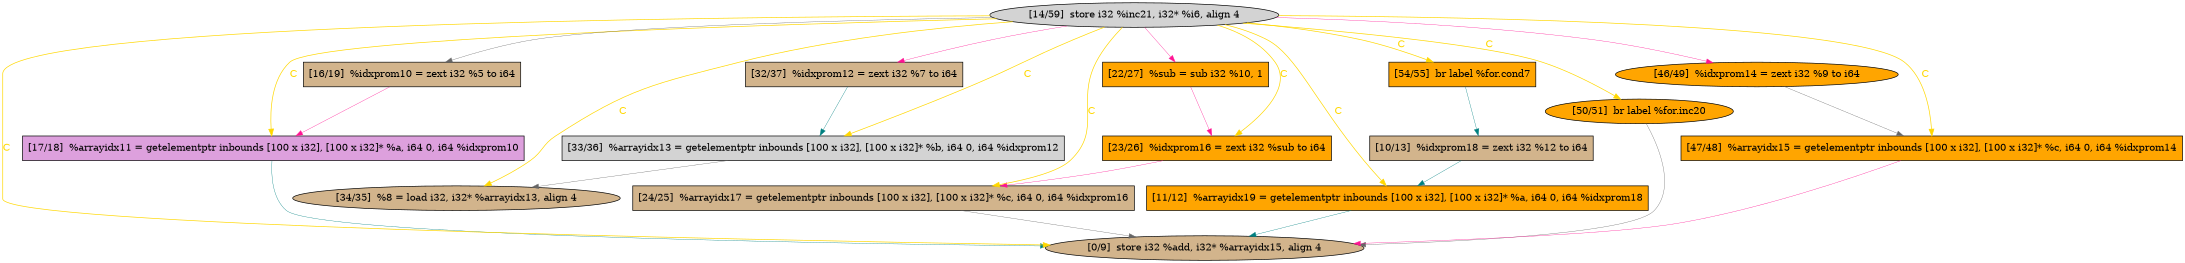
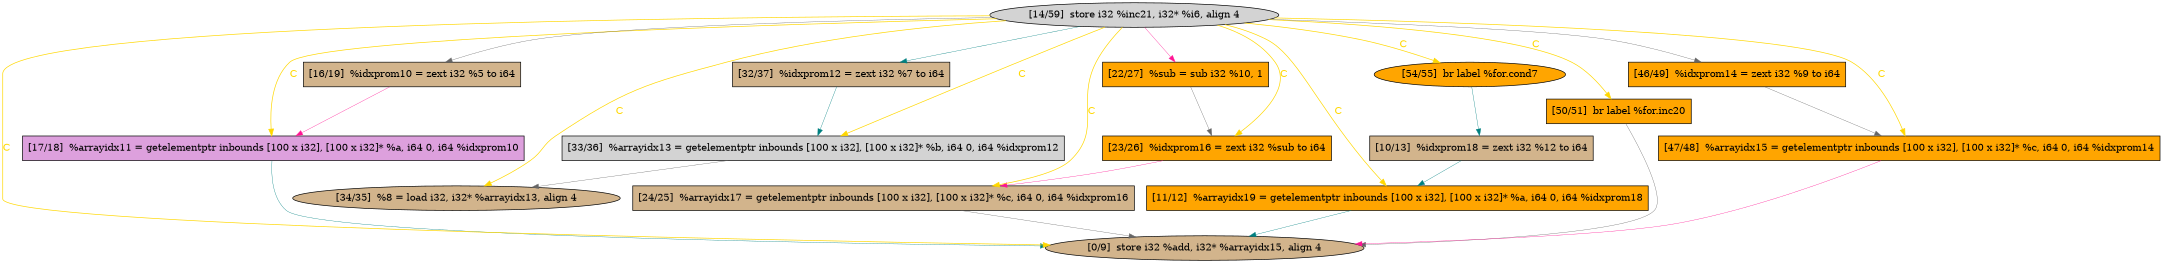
edge "[14/59]  store i32 %inc21, i32* %i6, align 4" -> "[46/49]  %idxprom14 = zext i32 %9 to i64": color deeppink -> gray40
edge "[14/59]  store i32 %inc21, i32* %i6, align 4" -> "[32/37]  %idxprom12 = zext i32 %7 to i64": color deeppink -> teal
node "[54/55]  br label %for.cond7": shape box -> ellipse
node "[46/49]  %idxprom14 = zext i32 %9 to i64": shape ellipse -> box
edge "[22/27]  %sub = sub i32 %10, 1" -> "[23/26]  %idxprom16 = zext i32 %sub to i64": color deeppink -> gray40
node "[50/51]  br label %for.inc20": shape ellipse -> box
